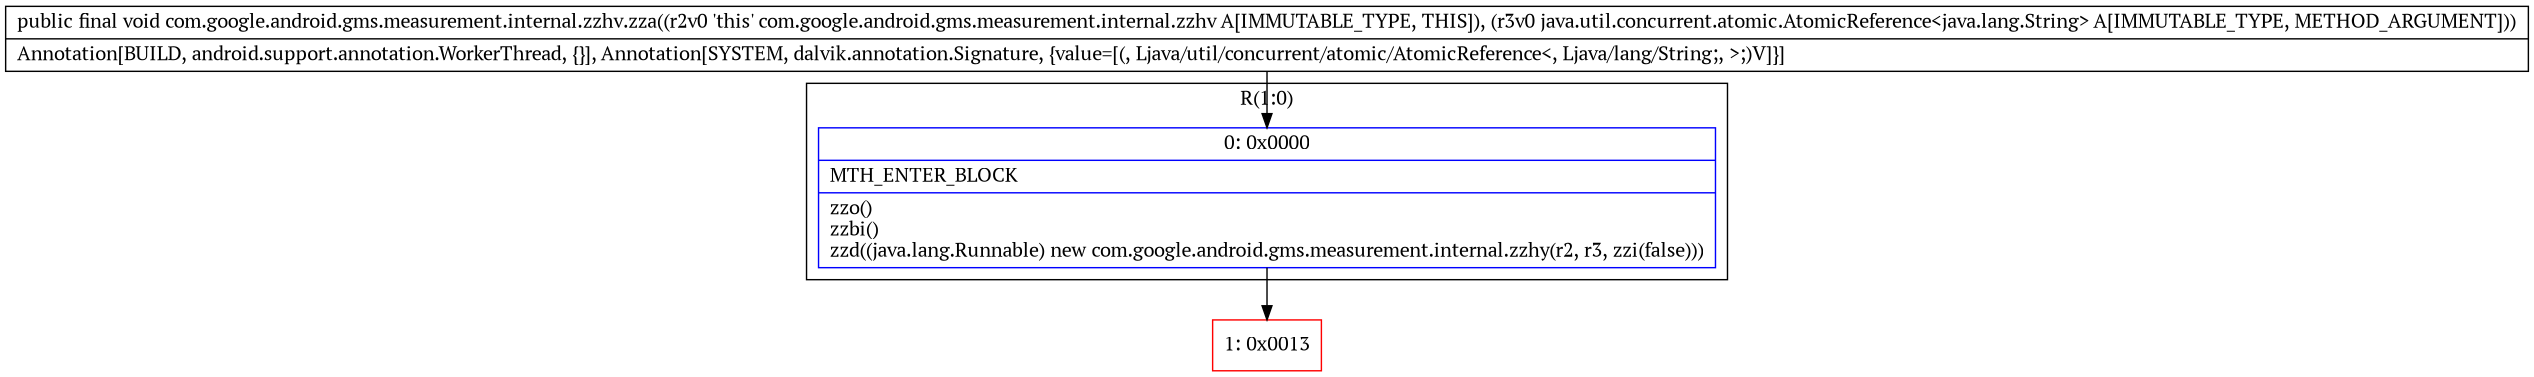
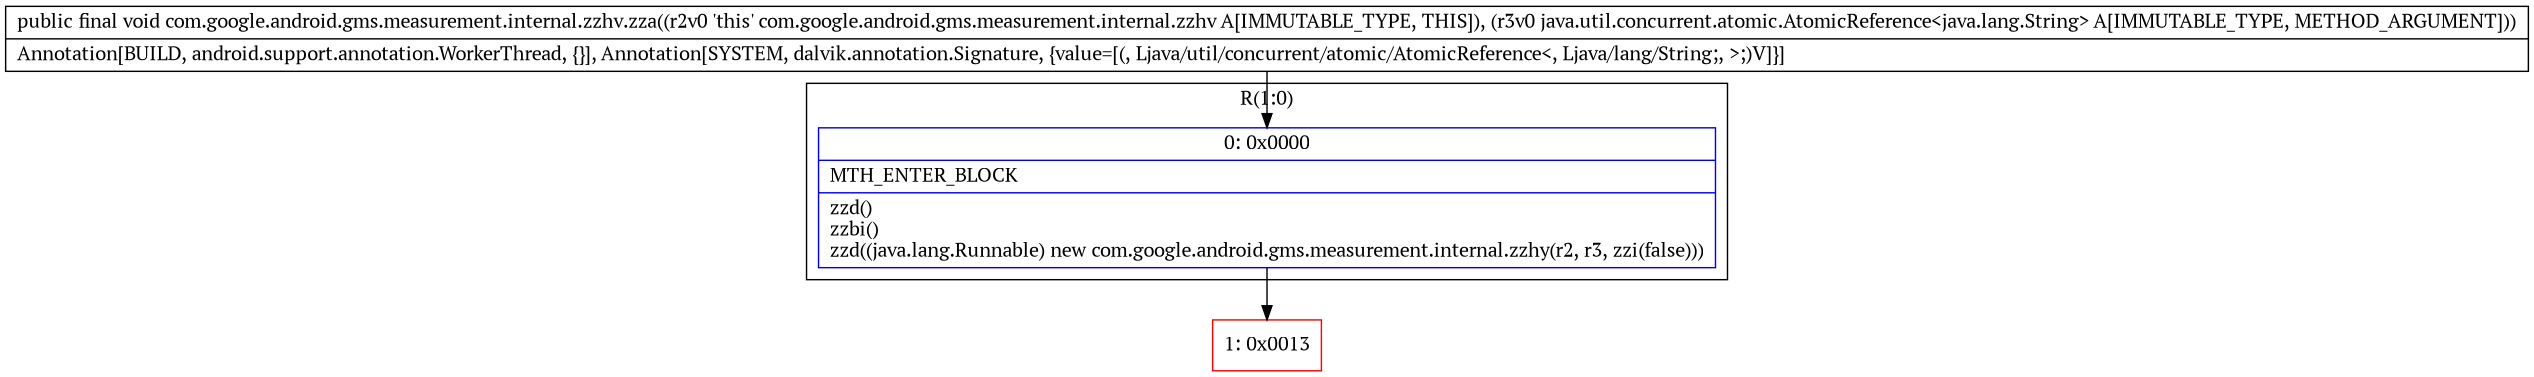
node "0: 0x0000": text "zzo()" -> "zzd()"
